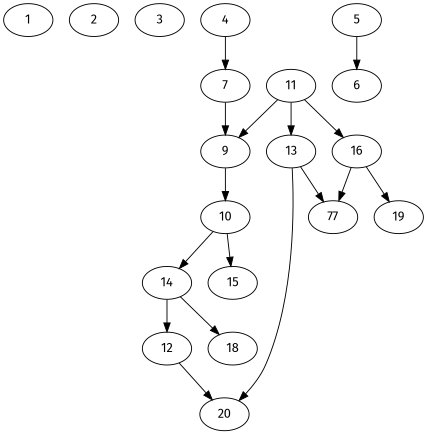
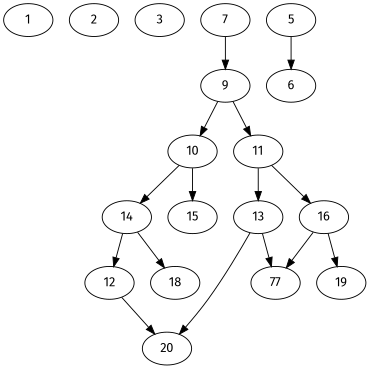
node "4": removed
edge "11" -> "9": reversed
